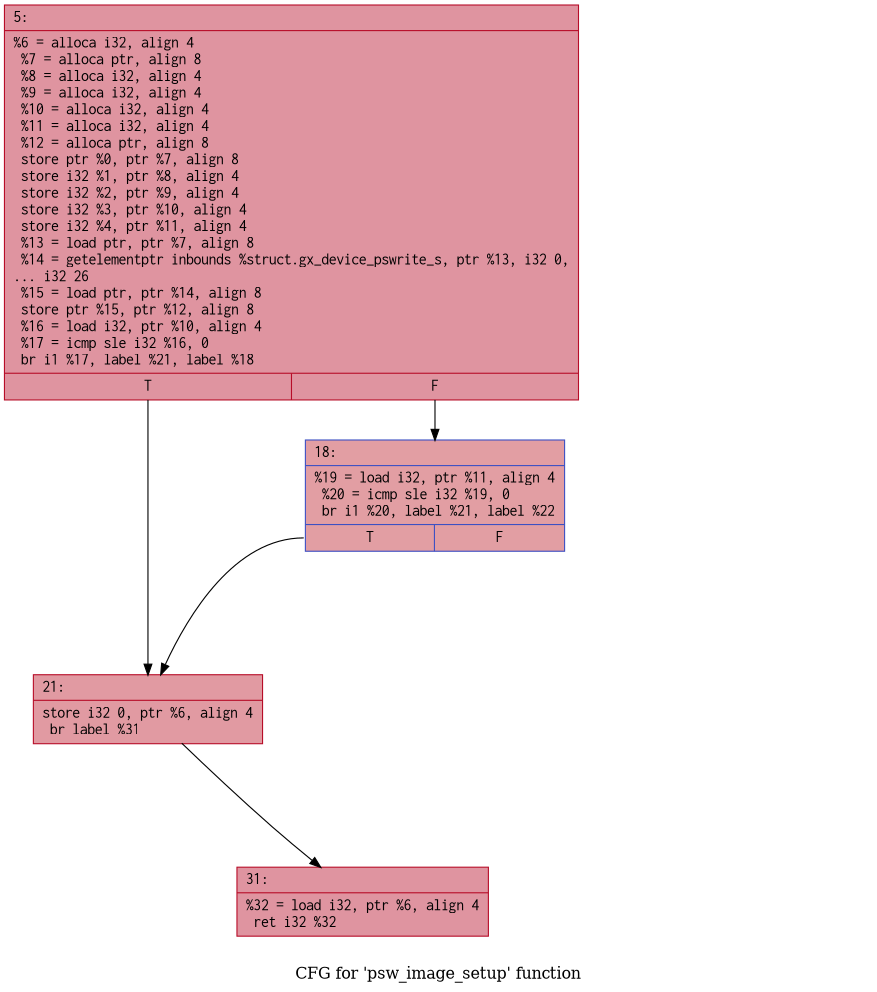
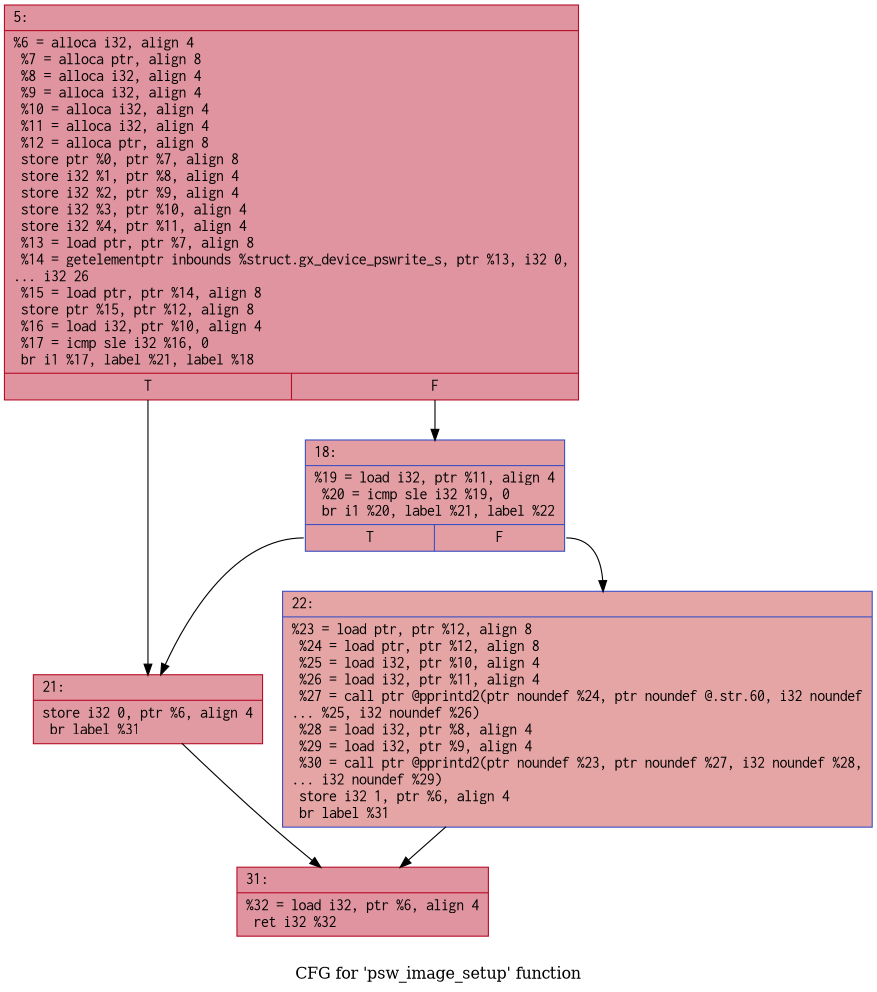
node "22:": added
